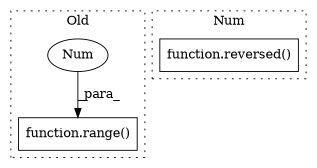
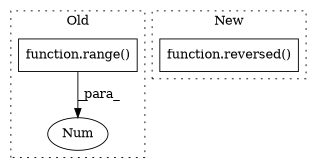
cluster "Num": label "Num" -> "New"
edge "Num" -> "function.range()": reversed
